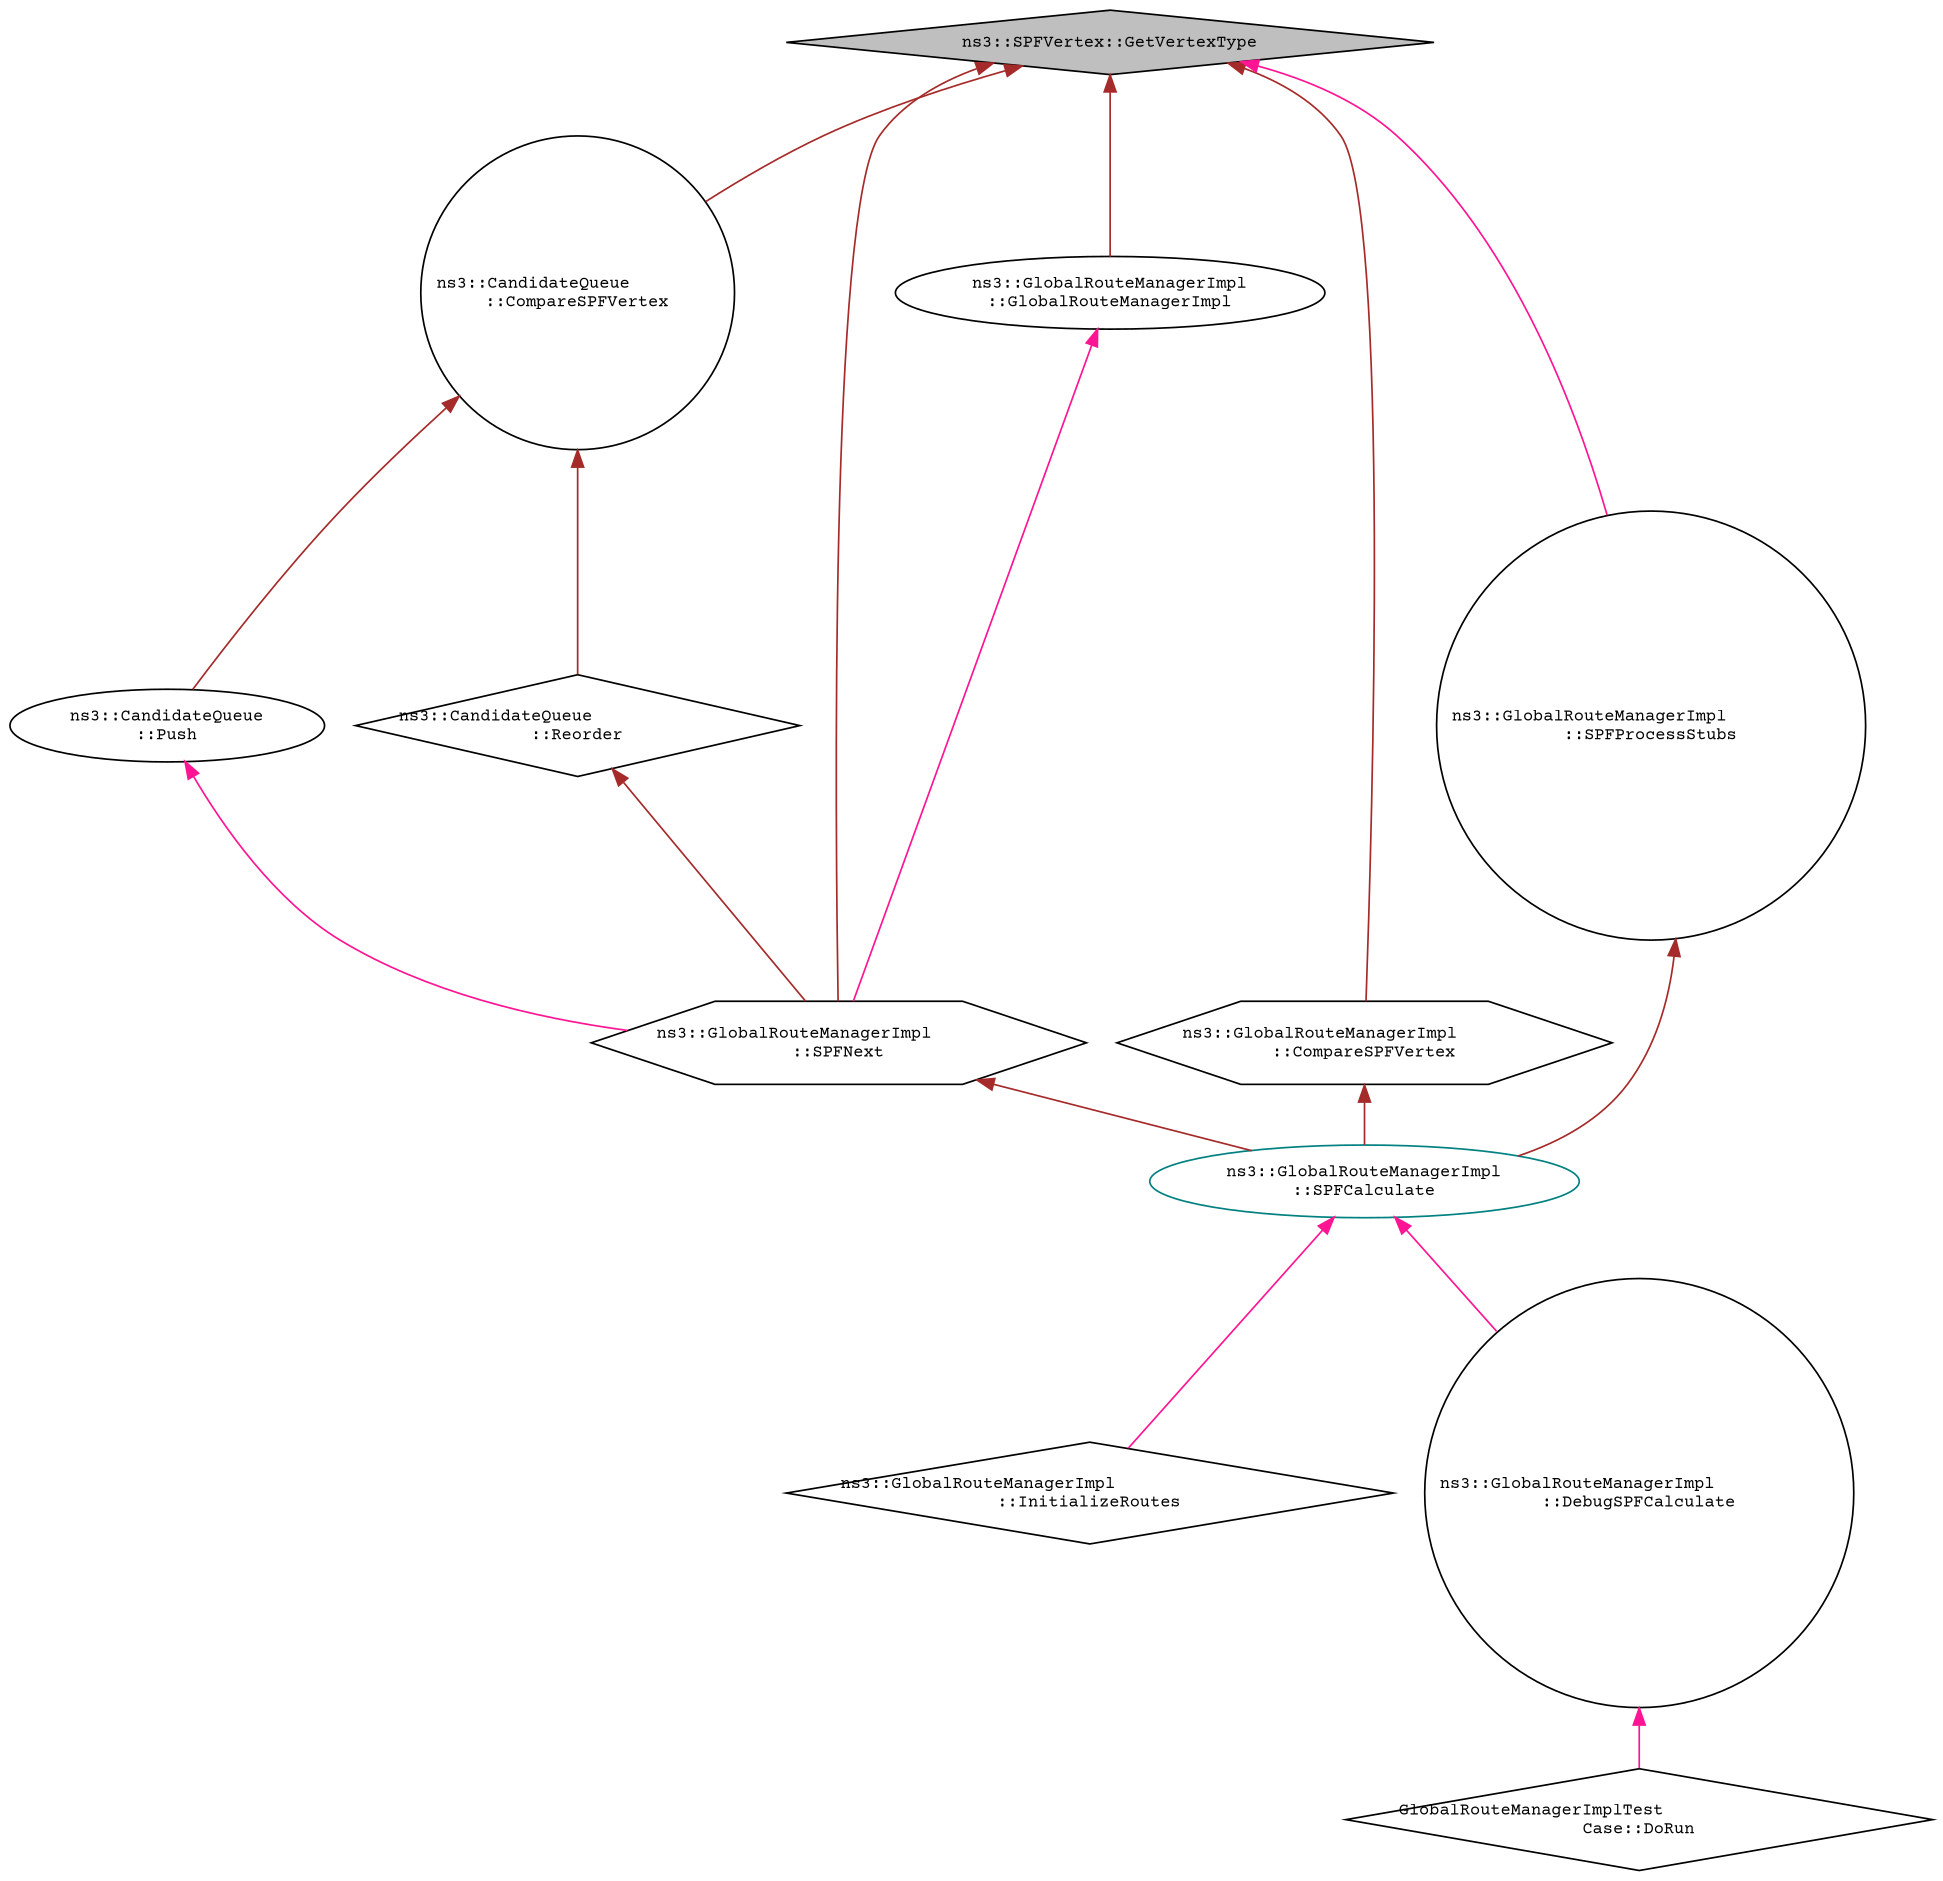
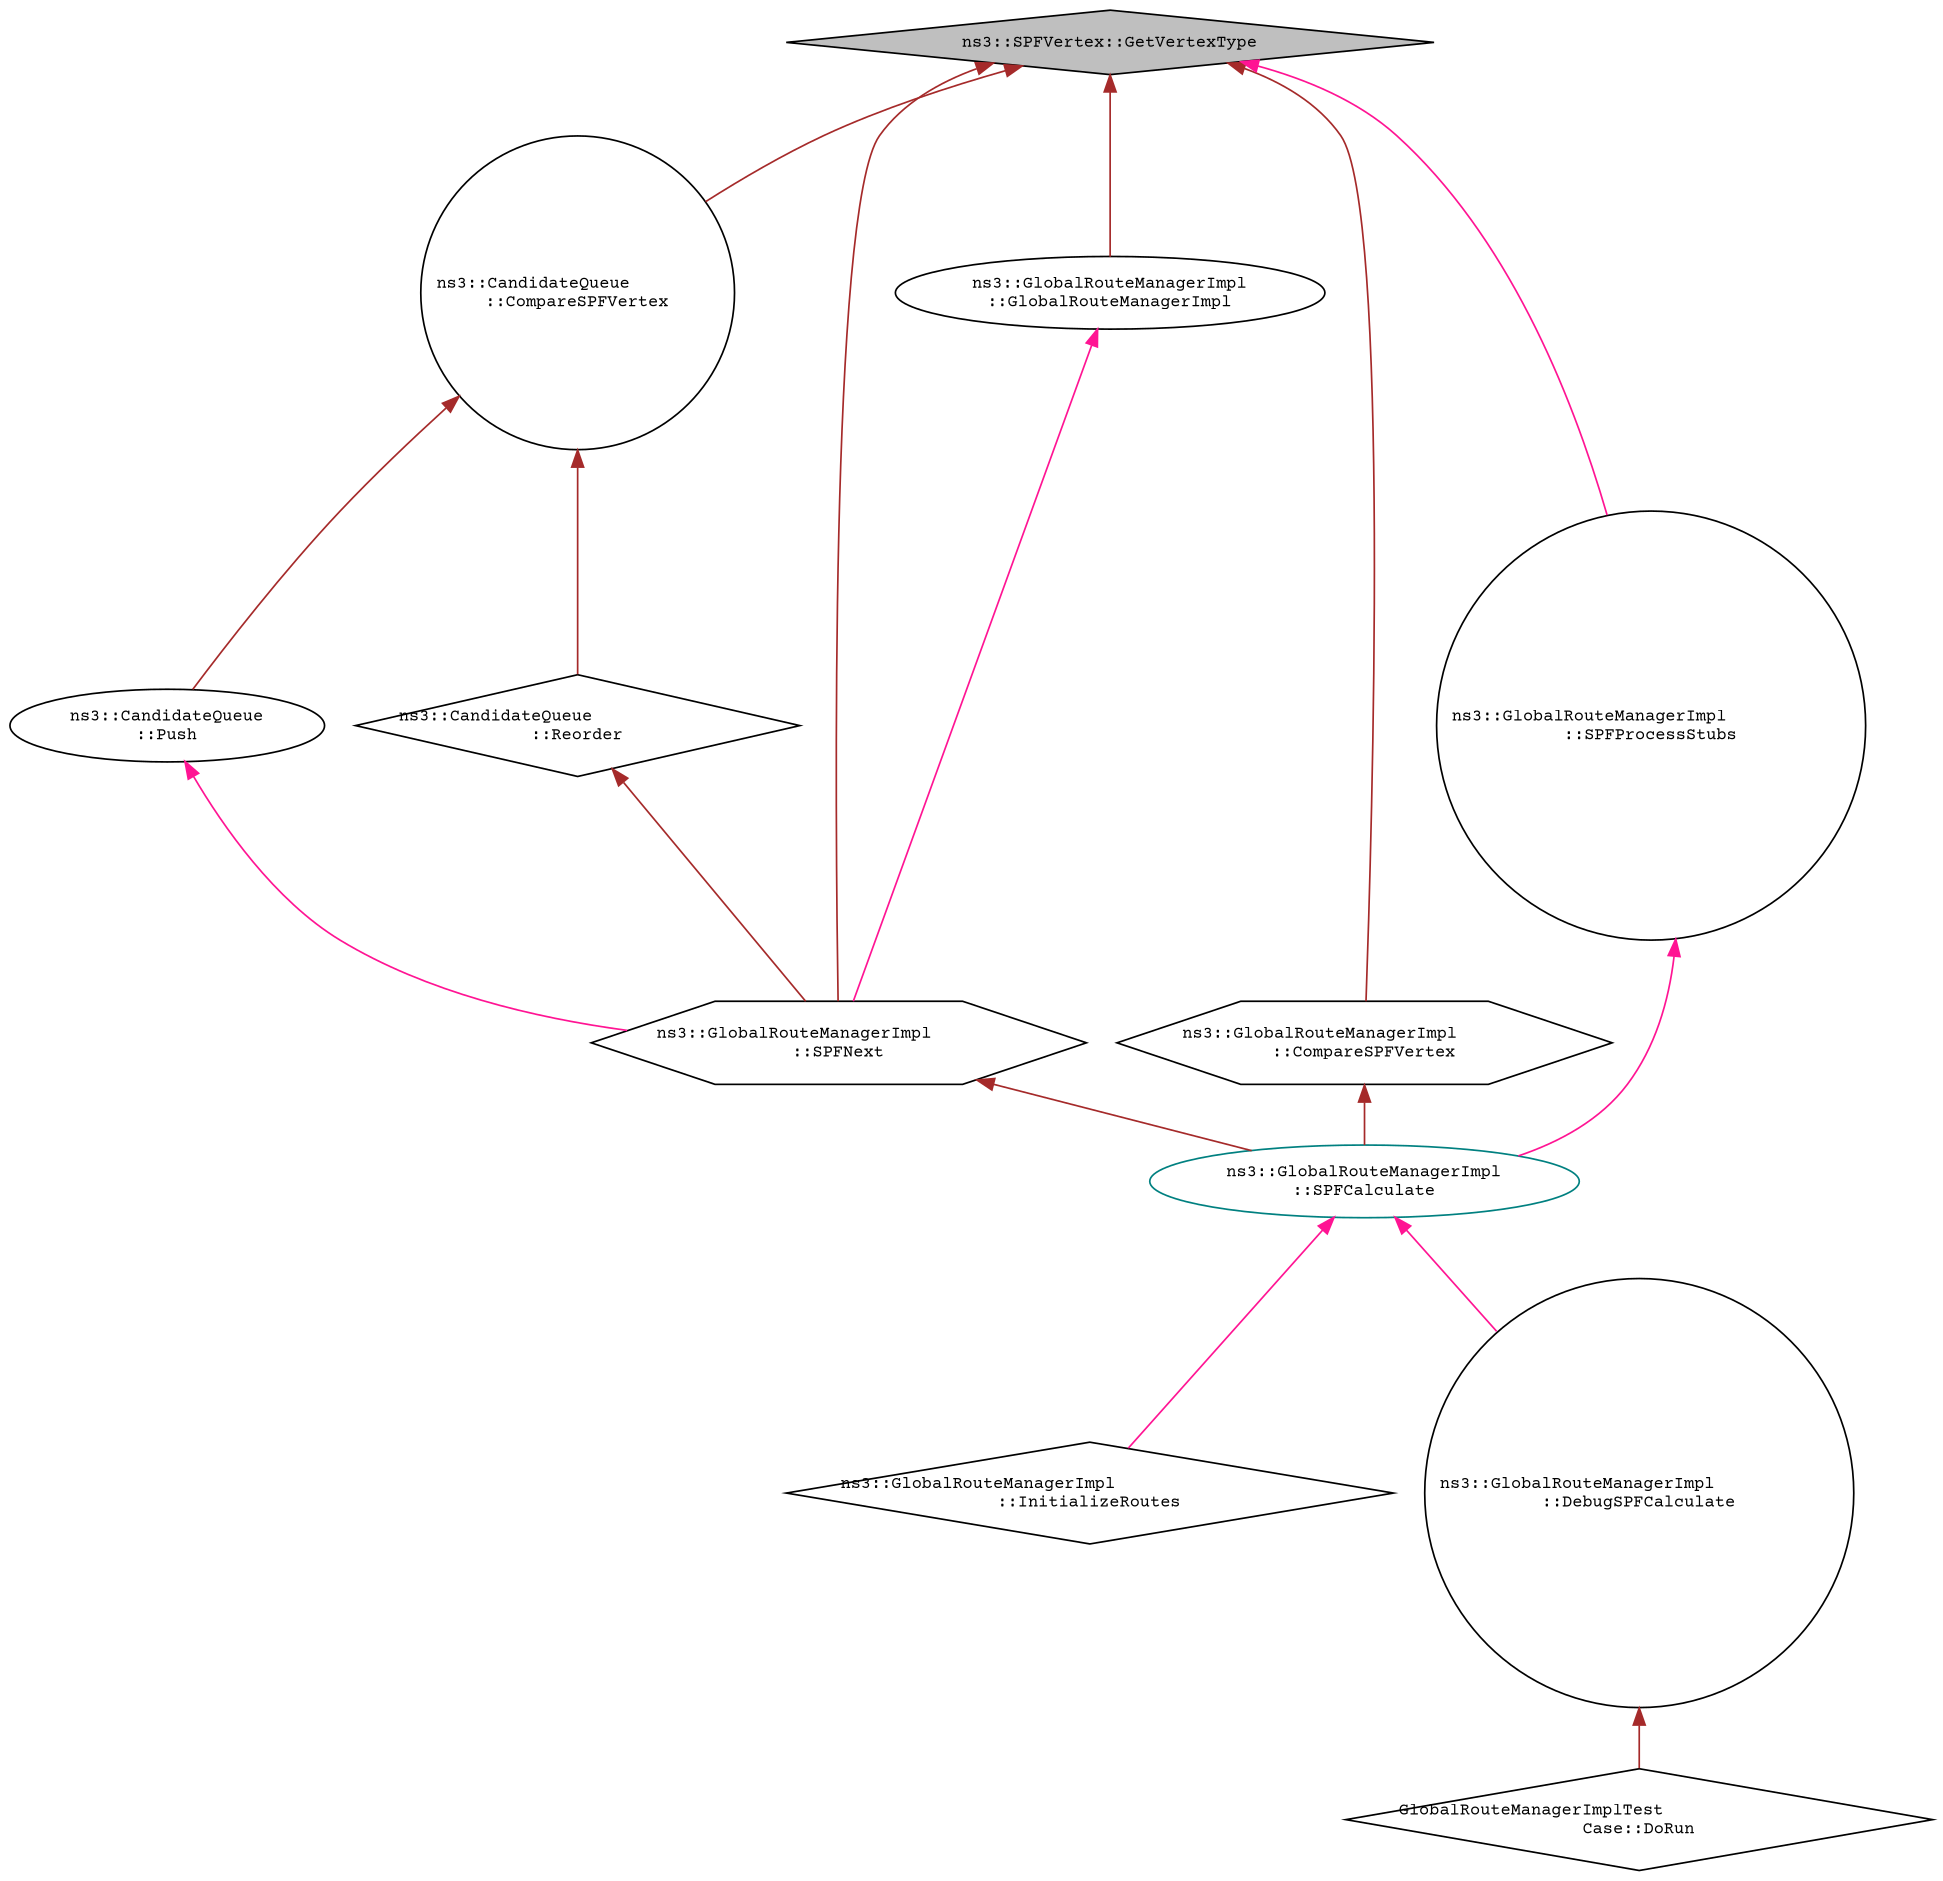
edge "ns3::GlobalRouteManagerImpl ::SPFCalculate" -> "ns3::GlobalRouteManagerImpl ::SPFProcessStubs": color brown -> deeppink
edge "GlobalRouteManagerImplTest Case::DoRun" -> "ns3::GlobalRouteManagerImpl ::DebugSPFCalculate": color deeppink -> brown
